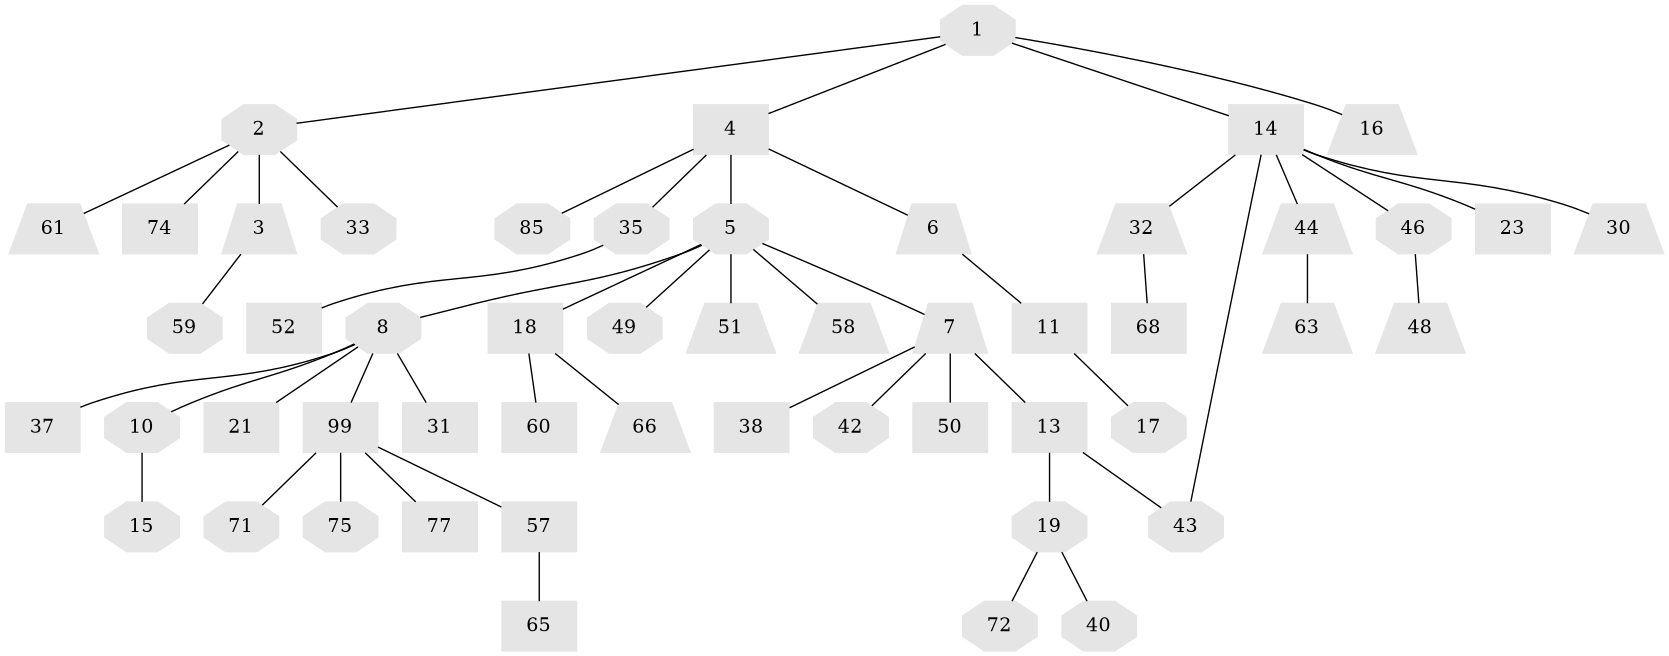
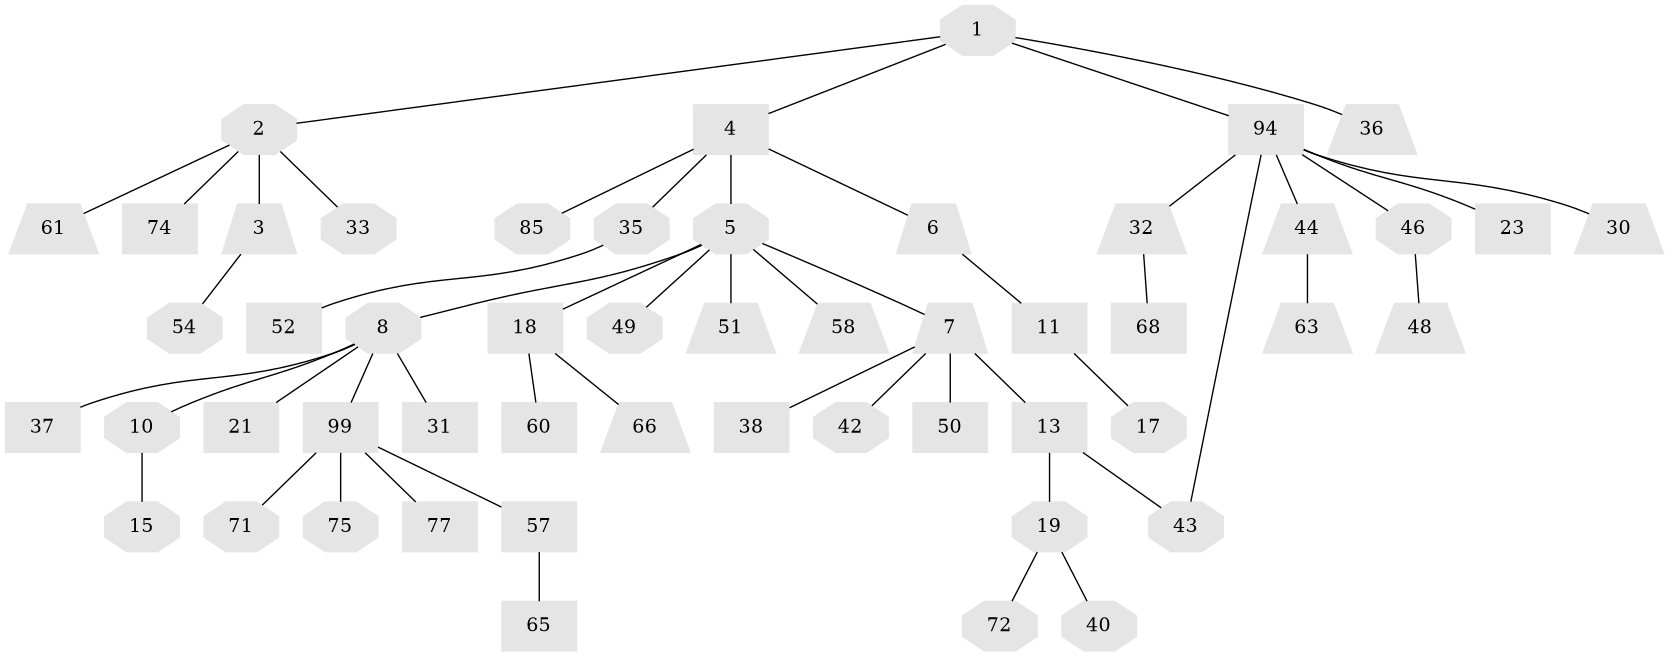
node "14": label "14" -> "94"
node "16": label "16" -> "36"
node "59": label "59" -> "54"
